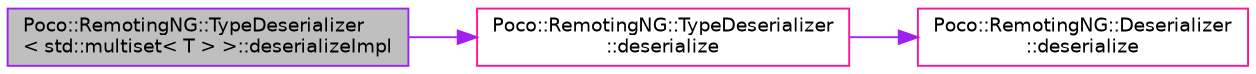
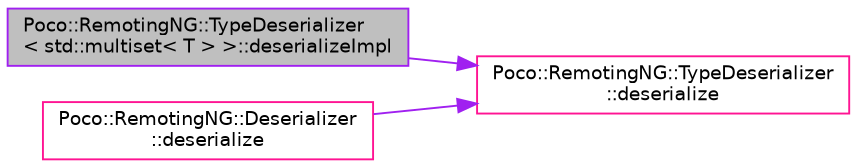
edge "Poco::RemotingNG::TypeDeserializer ::deserialize" -> "Poco::RemotingNG::Deserializer ::deserialize": reversed
